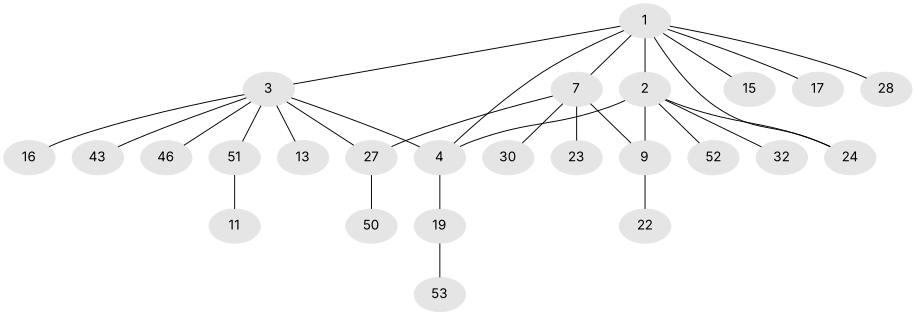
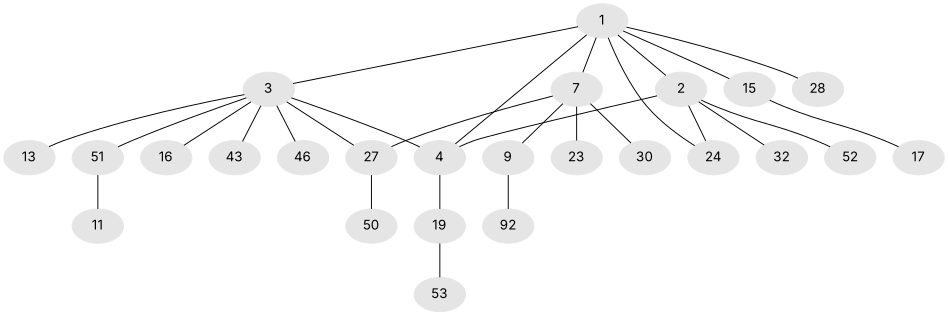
edge "1" -- "17": now "15" -- "17"
edge "2" -- "9": removed
node "22": label "22" -> "92"
